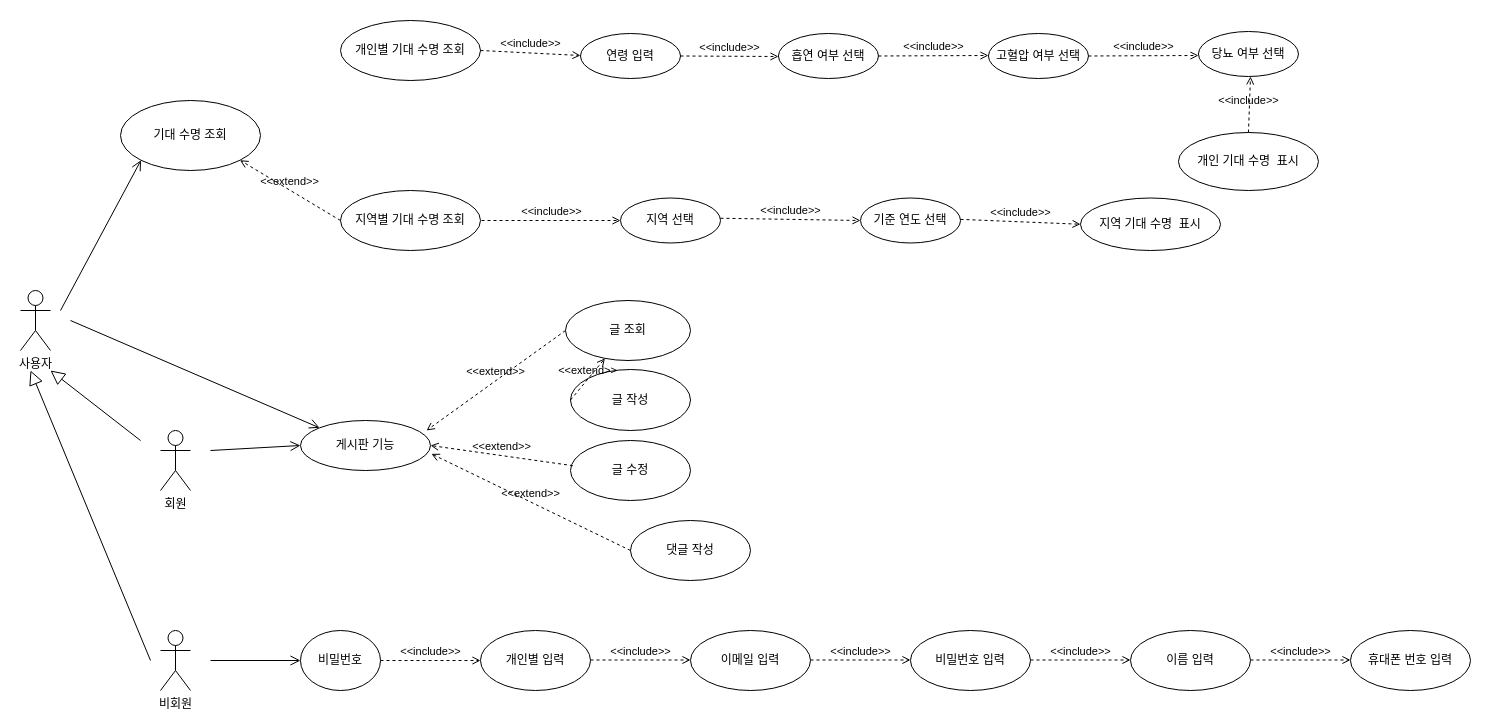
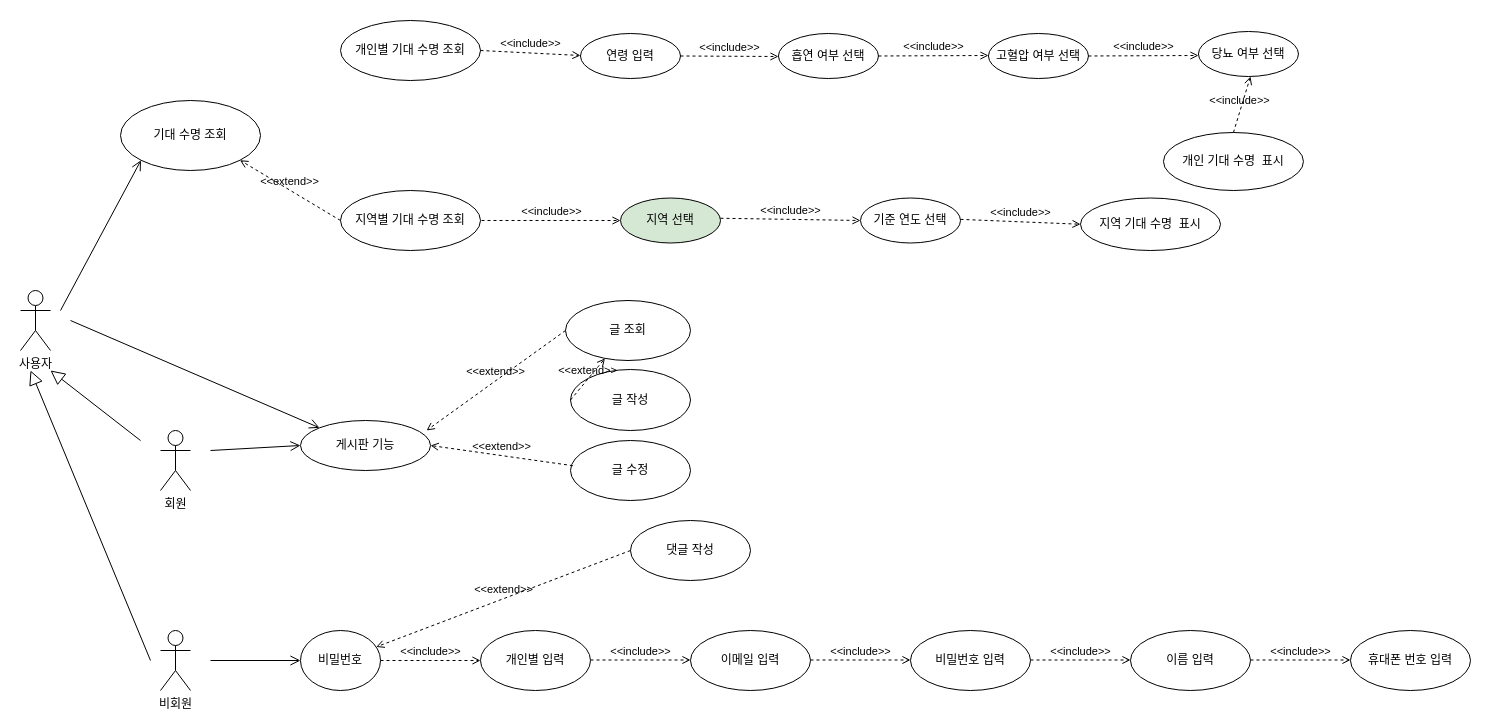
node "개인 기대 수명 표시": moved (1248, 162) -> (1233, 162)
node "지역 선택": fillcolor #ffffff -> #d5e8d4
edge "댓글 작성" -> "게시판 기능": now "댓글 작성" -> "비밀번호"
